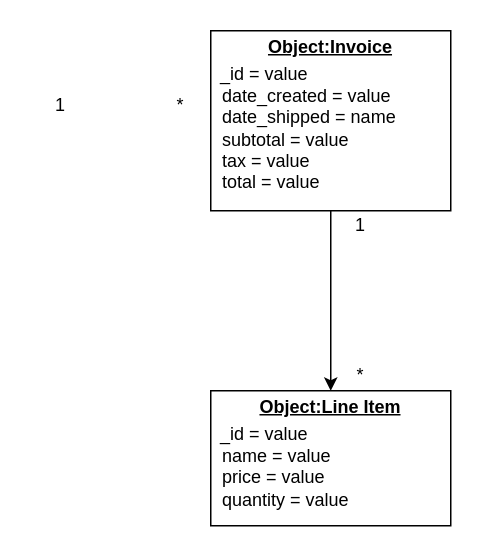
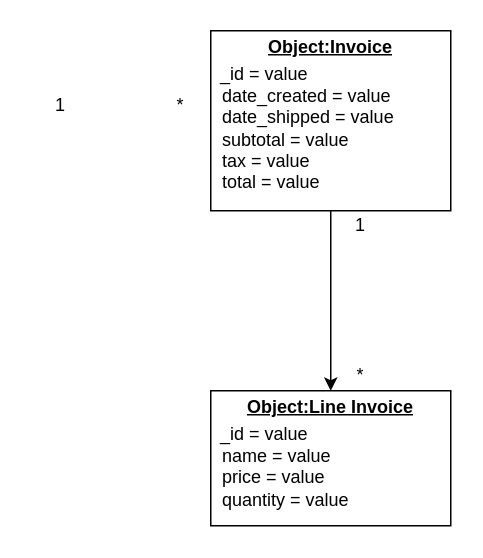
node "Object:Invoice _id = value date_created = value date_shipped = name subtotal = value tax = value total = value": label "Object:Invoice _id = value date_created = value date_shipped = name subtotal = value tax = value total = value" -> "Object:Invoice _id = value date_created = value date_shipped = value subtotal = value tax = value total = value"
node "Object:Line Item _id = value name = value price = value quantity = value": label "Object:Line Item _id = value name = value price = value quantity = value" -> "Object:Line Invoice _id = value name = value price = value quantity = value"
